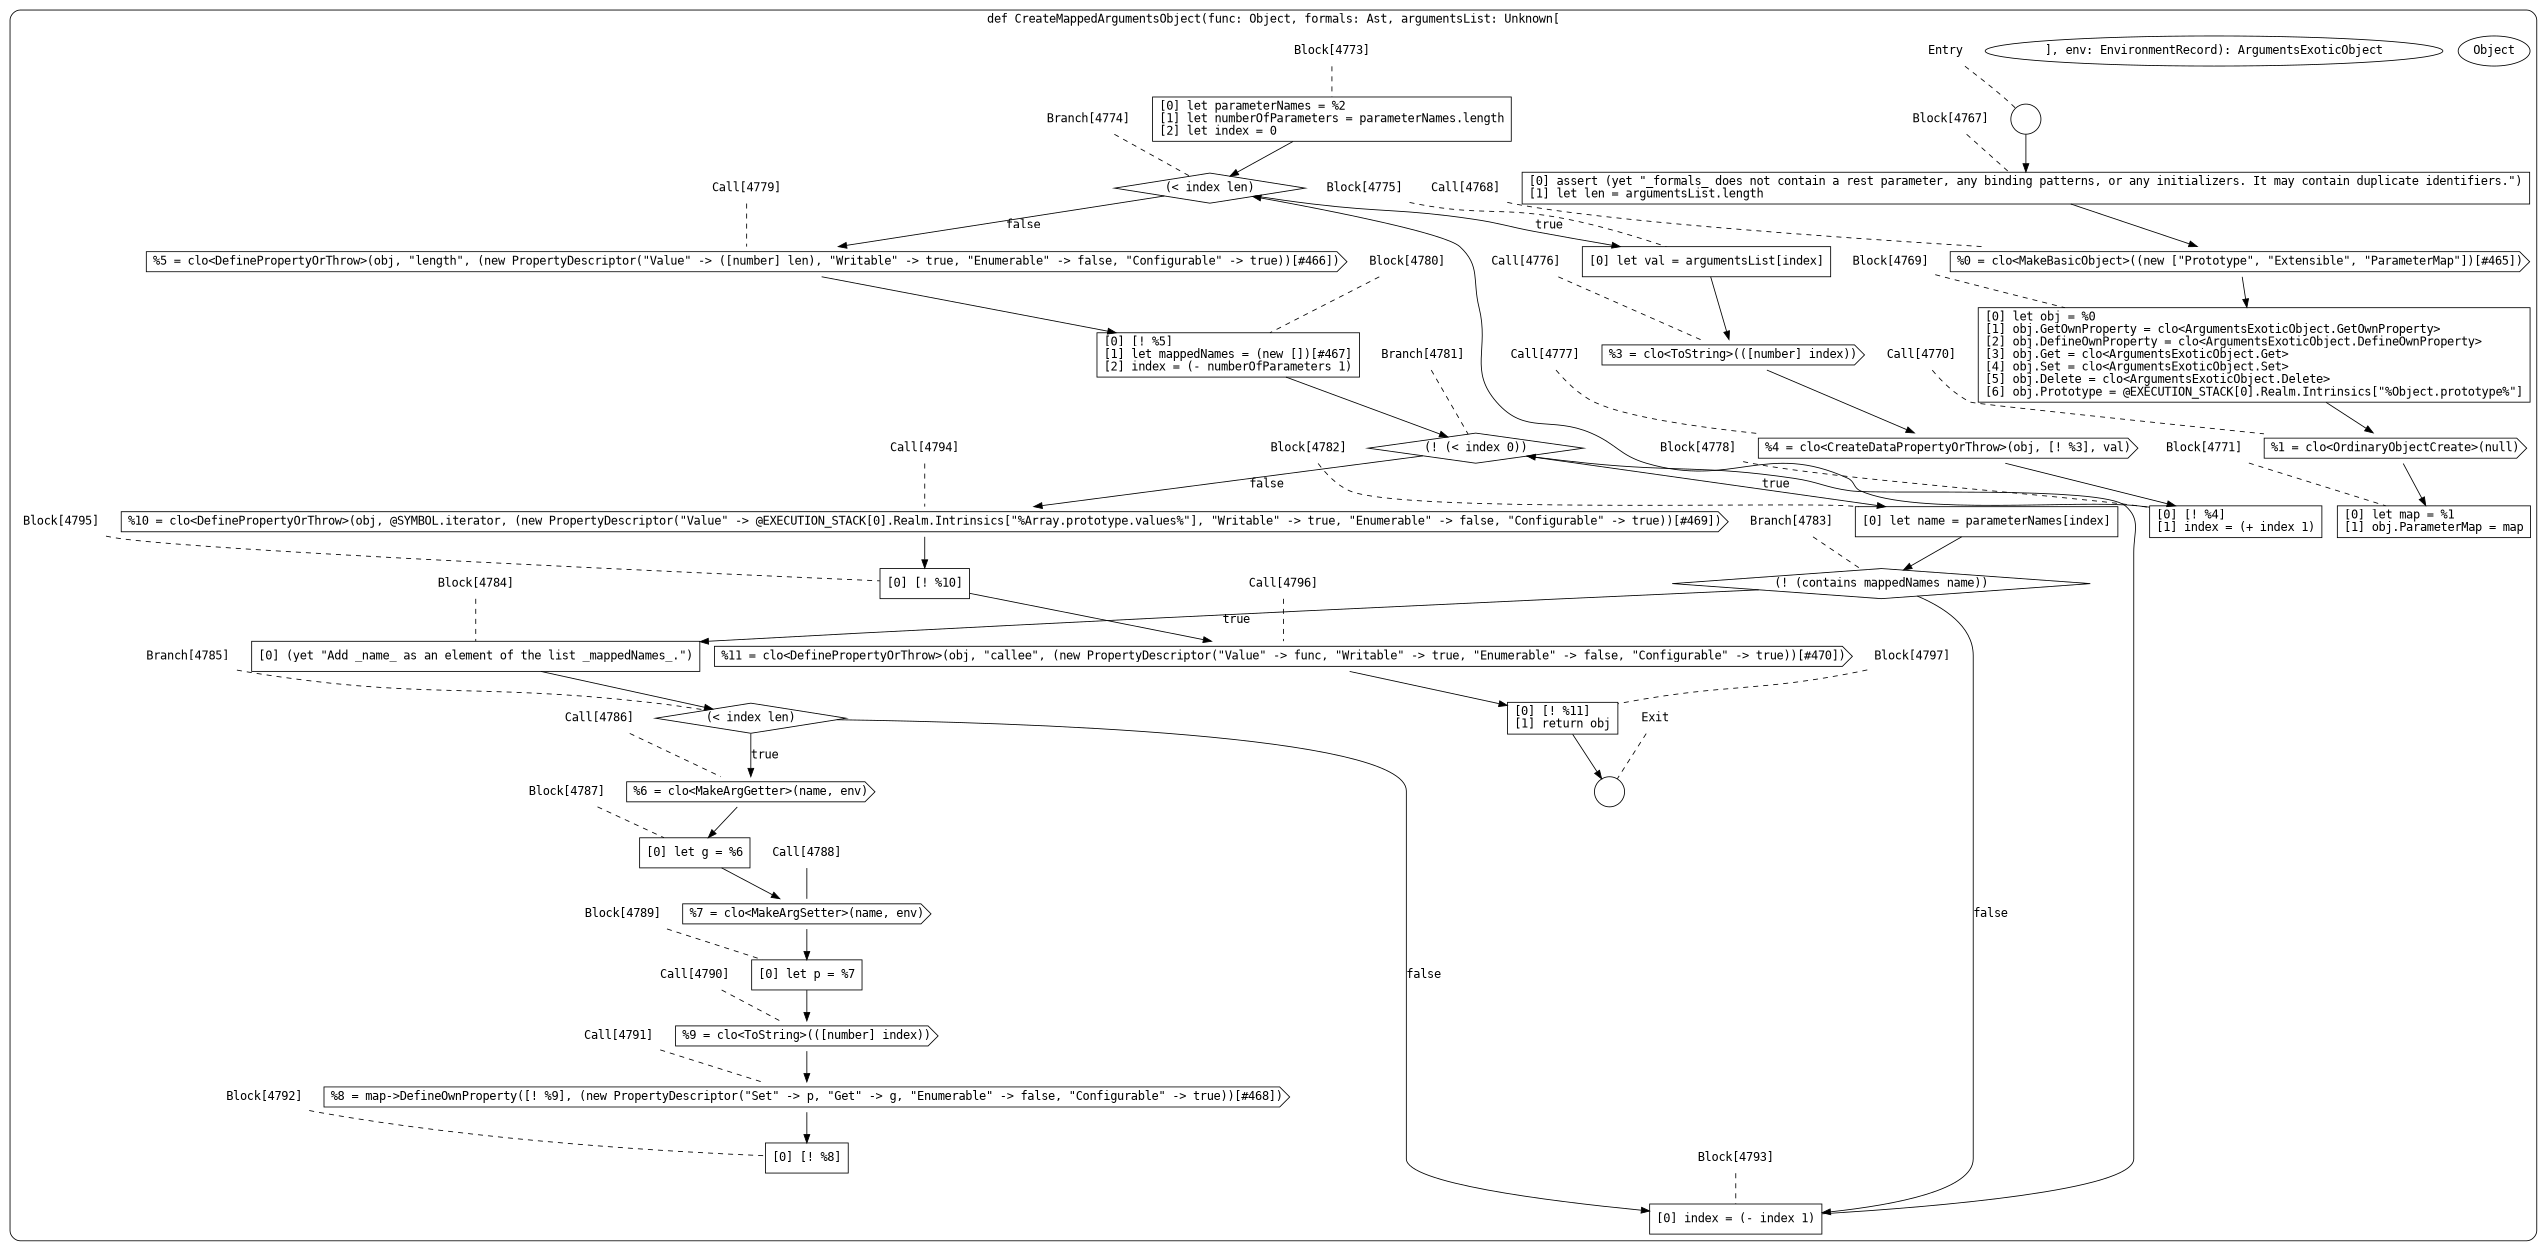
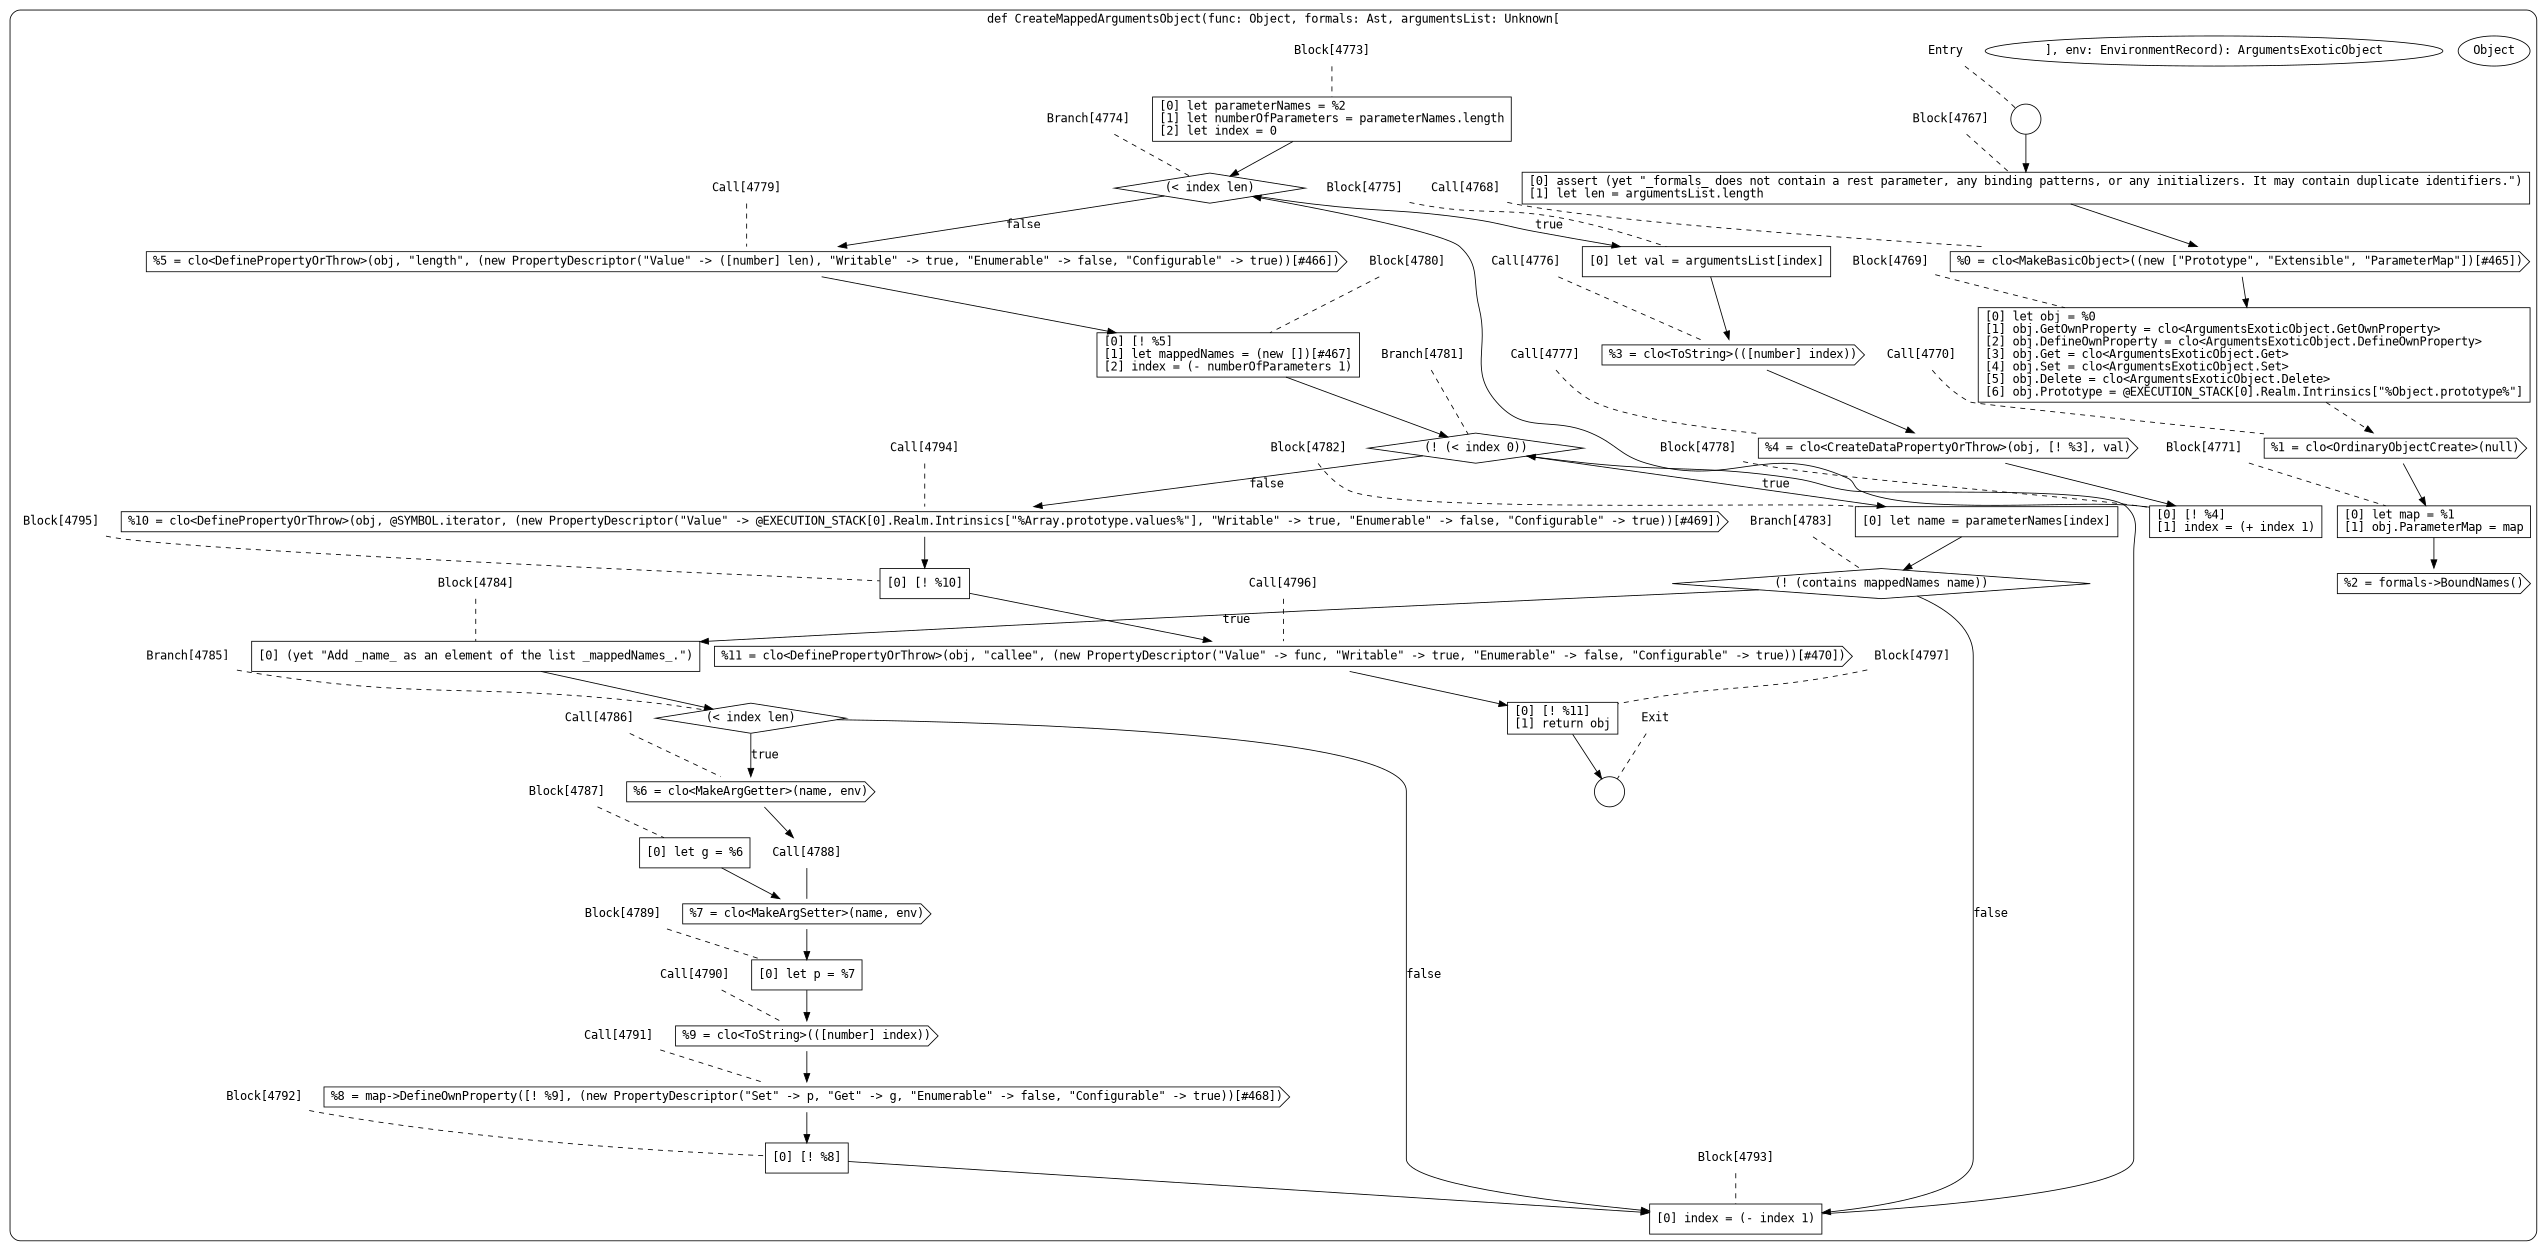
edge "[0] let obj = %0" -> "%1 = clo<OrdinaryObjectCreate>(null)": style solid -> dashed
node "%2 = formals->BoundNames()": added
edge "%6 = clo<MakeArgGetter>(name, env)" -> "[0] let g = %6": now "%6 = clo<MakeArgGetter>(name, env)" -> "Call[4788]"
edge "[0] [! %8]" -> "[0] index = (- index 1)": added
